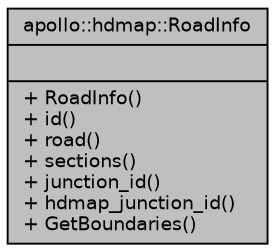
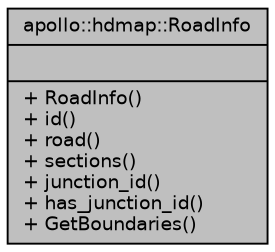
node "apollo::hdmap::RoadInfo": text "+ hdmap_junction_id()" -> "+ has_junction_id()"
